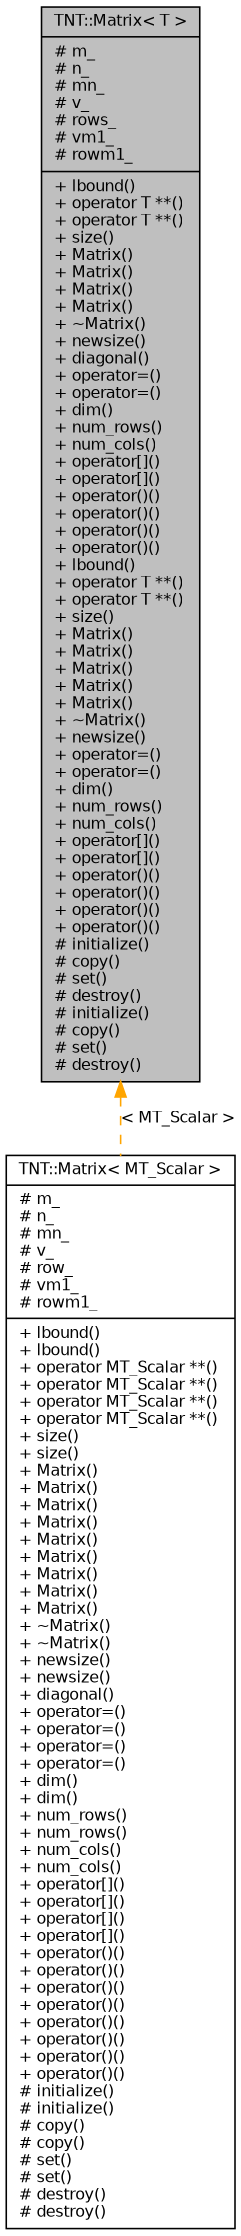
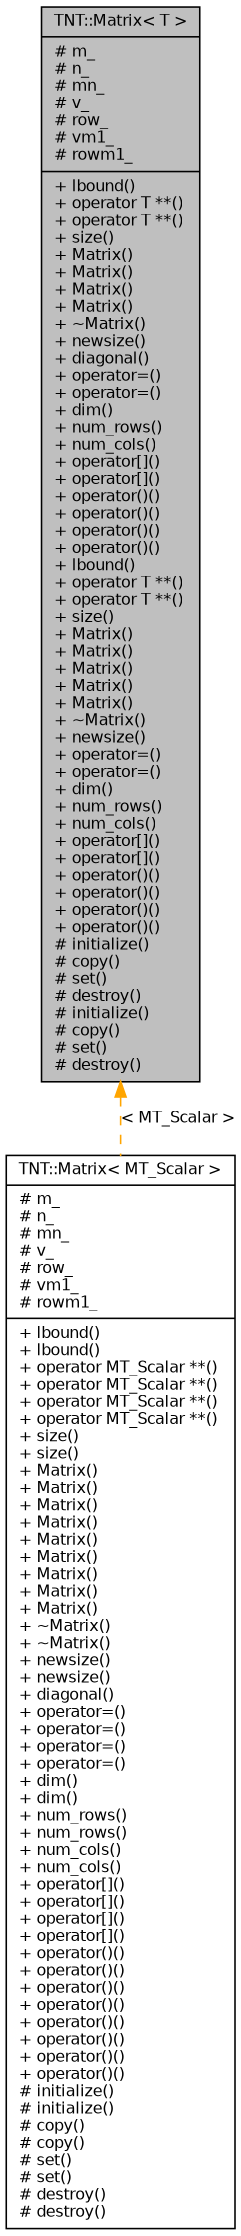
node "TNT::Matrix< T >": text "# rows_" -> "# row_"
